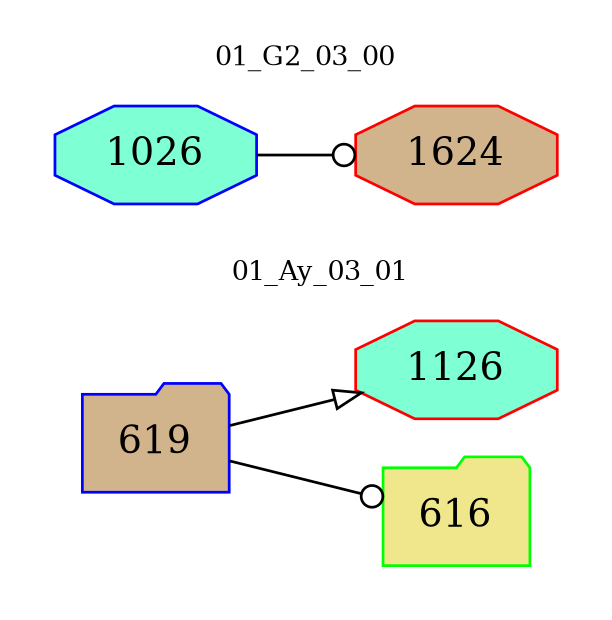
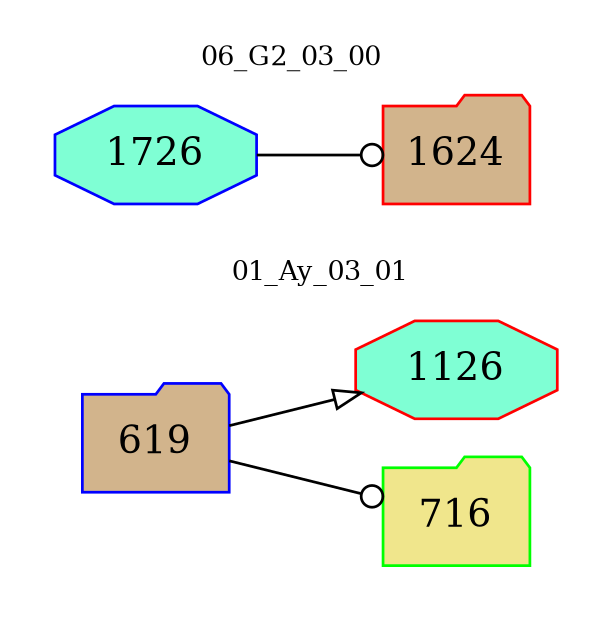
cluster "01_G2_03_00": label "01_G2_03_00" -> "06_G2_03_00"
node "1026": label "1026" -> "1726"
node "1624": shape octagon -> folder
node "616": label "616" -> "716"
